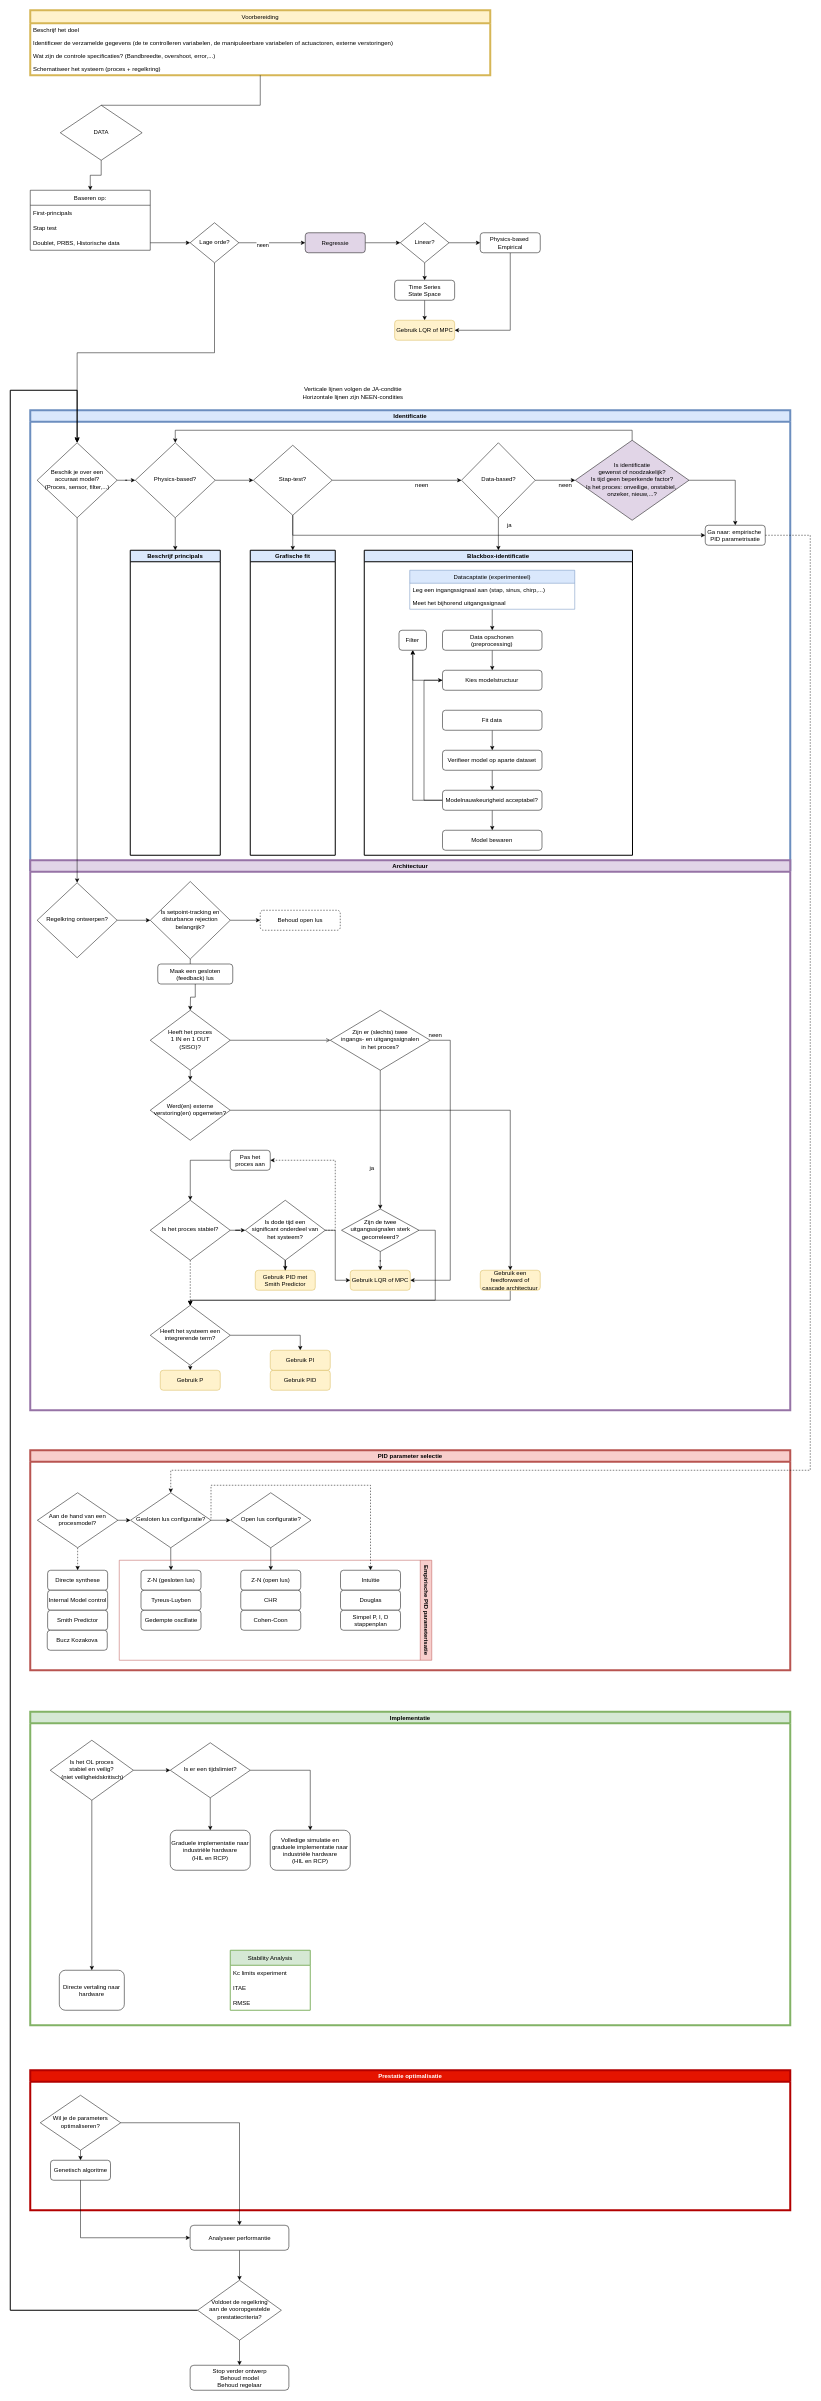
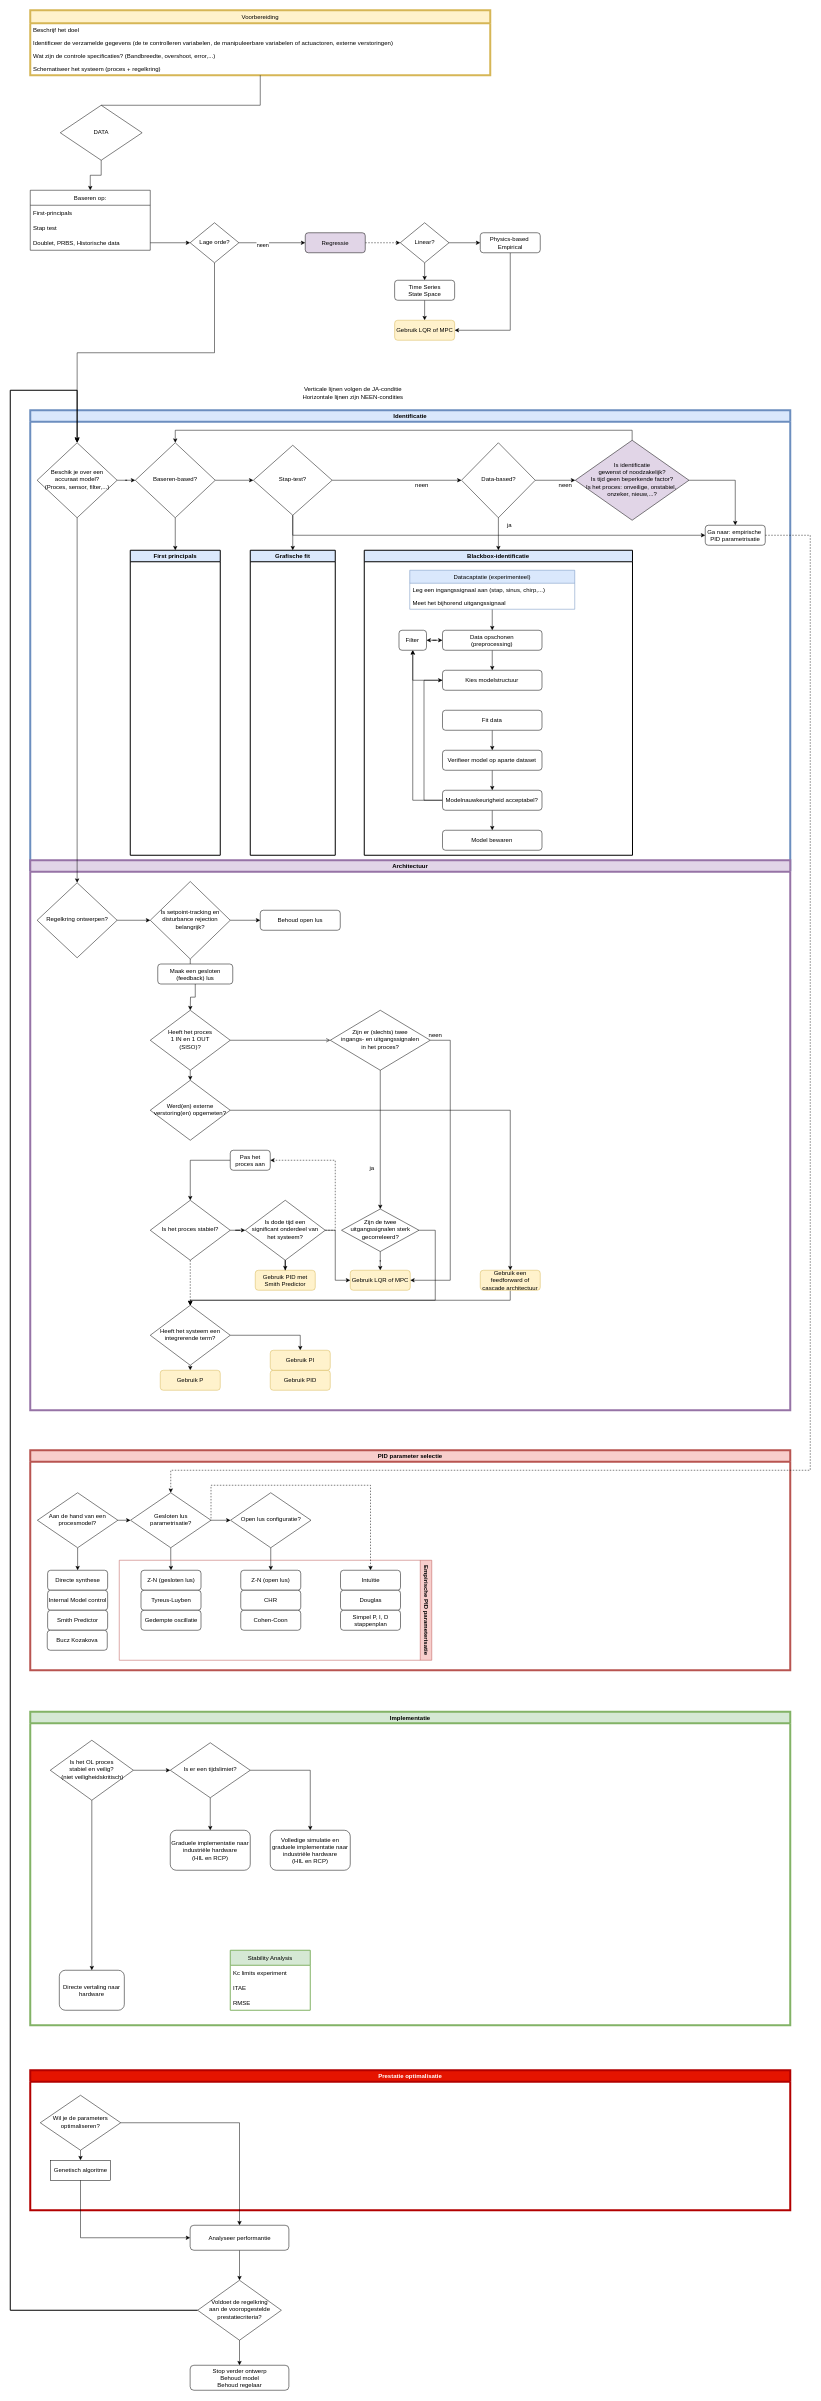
edge "Regressie" -> "Linear?": style solid -> dashed
node "Physics-based?": label "Physics-based?" -> "Baseren-based?"
node "Beschrijf principals": label "Beschrijf principals" -> "First principals"
edge "Filter" -- "Data opschonen (preprocessing)": added
node "Behoud open lus": style dashed -> solid
node "Gesloten lus configuratie?": label "Gesloten lus configuratie?" -> "Gesloten lus parametrisatie?"
edge "Aan de hand van een procesmodel?" -> "Directe synthese": style dashed -> solid
node "Genetisch algoritme": shape rounded rectangle -> rectangle
